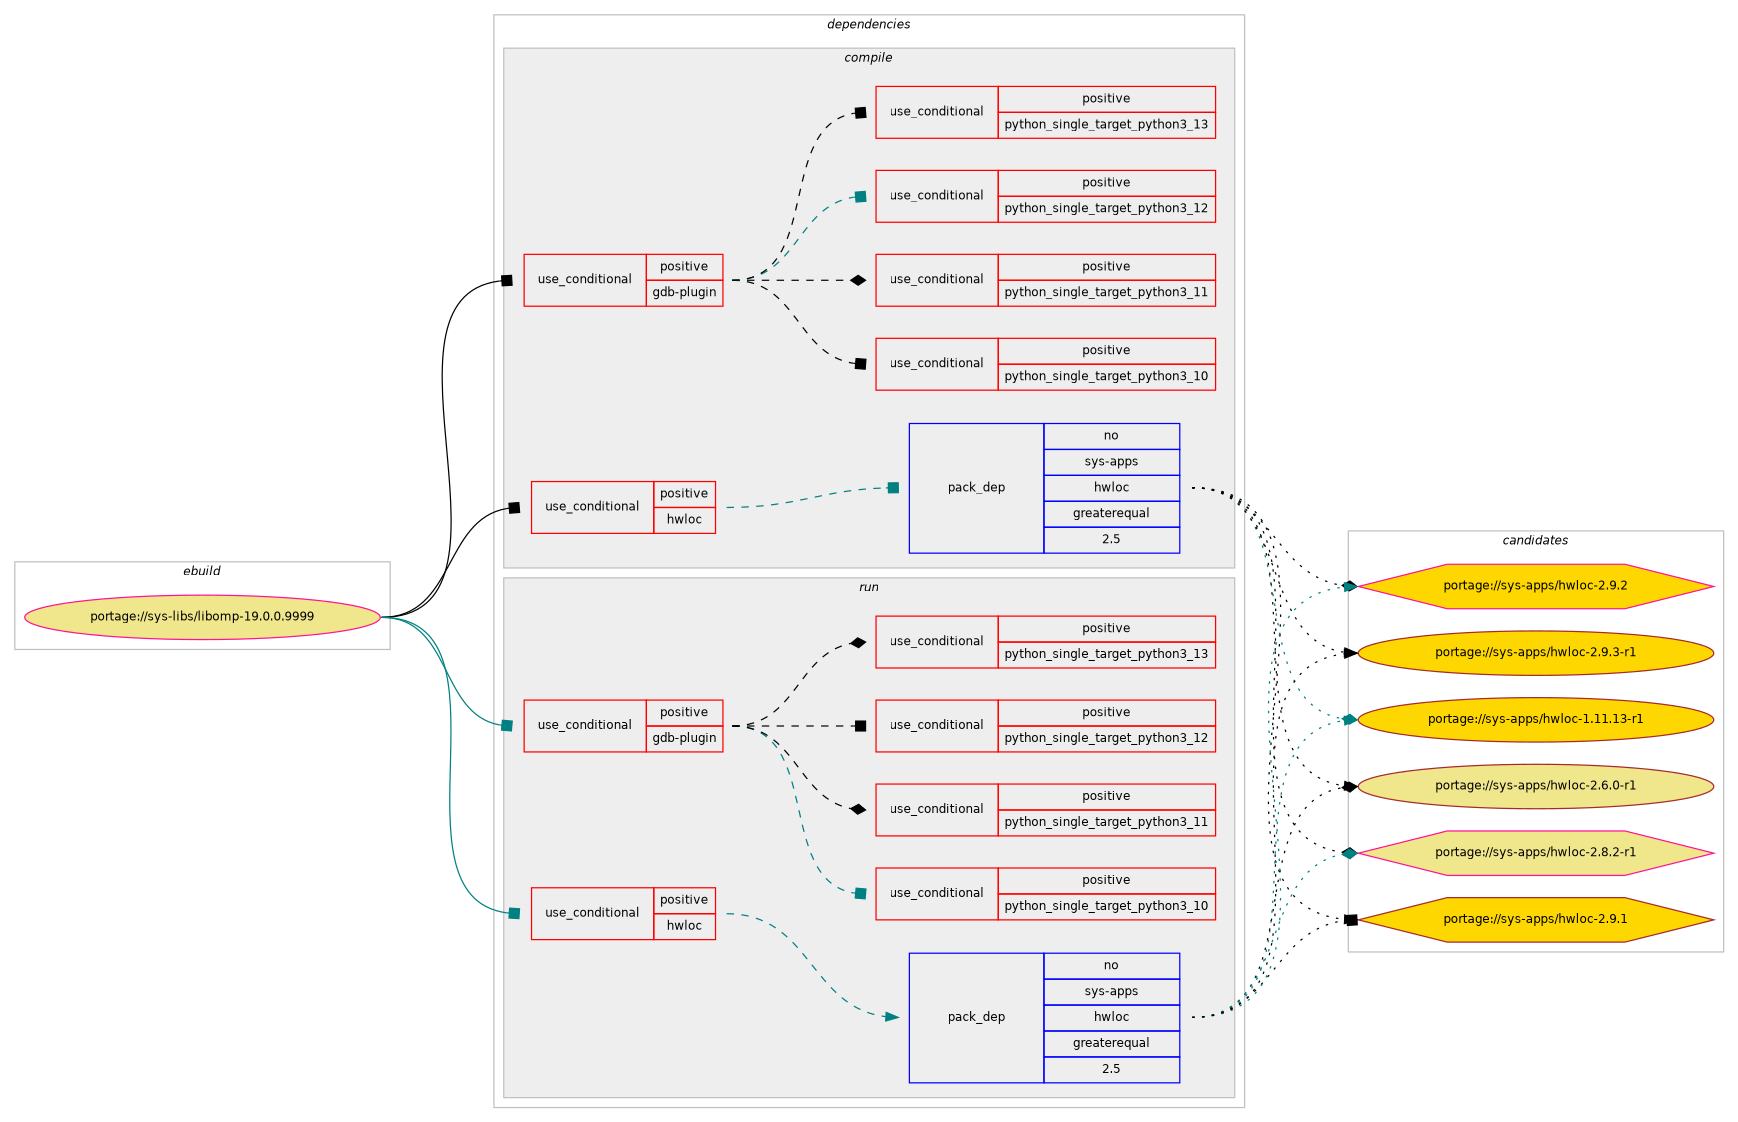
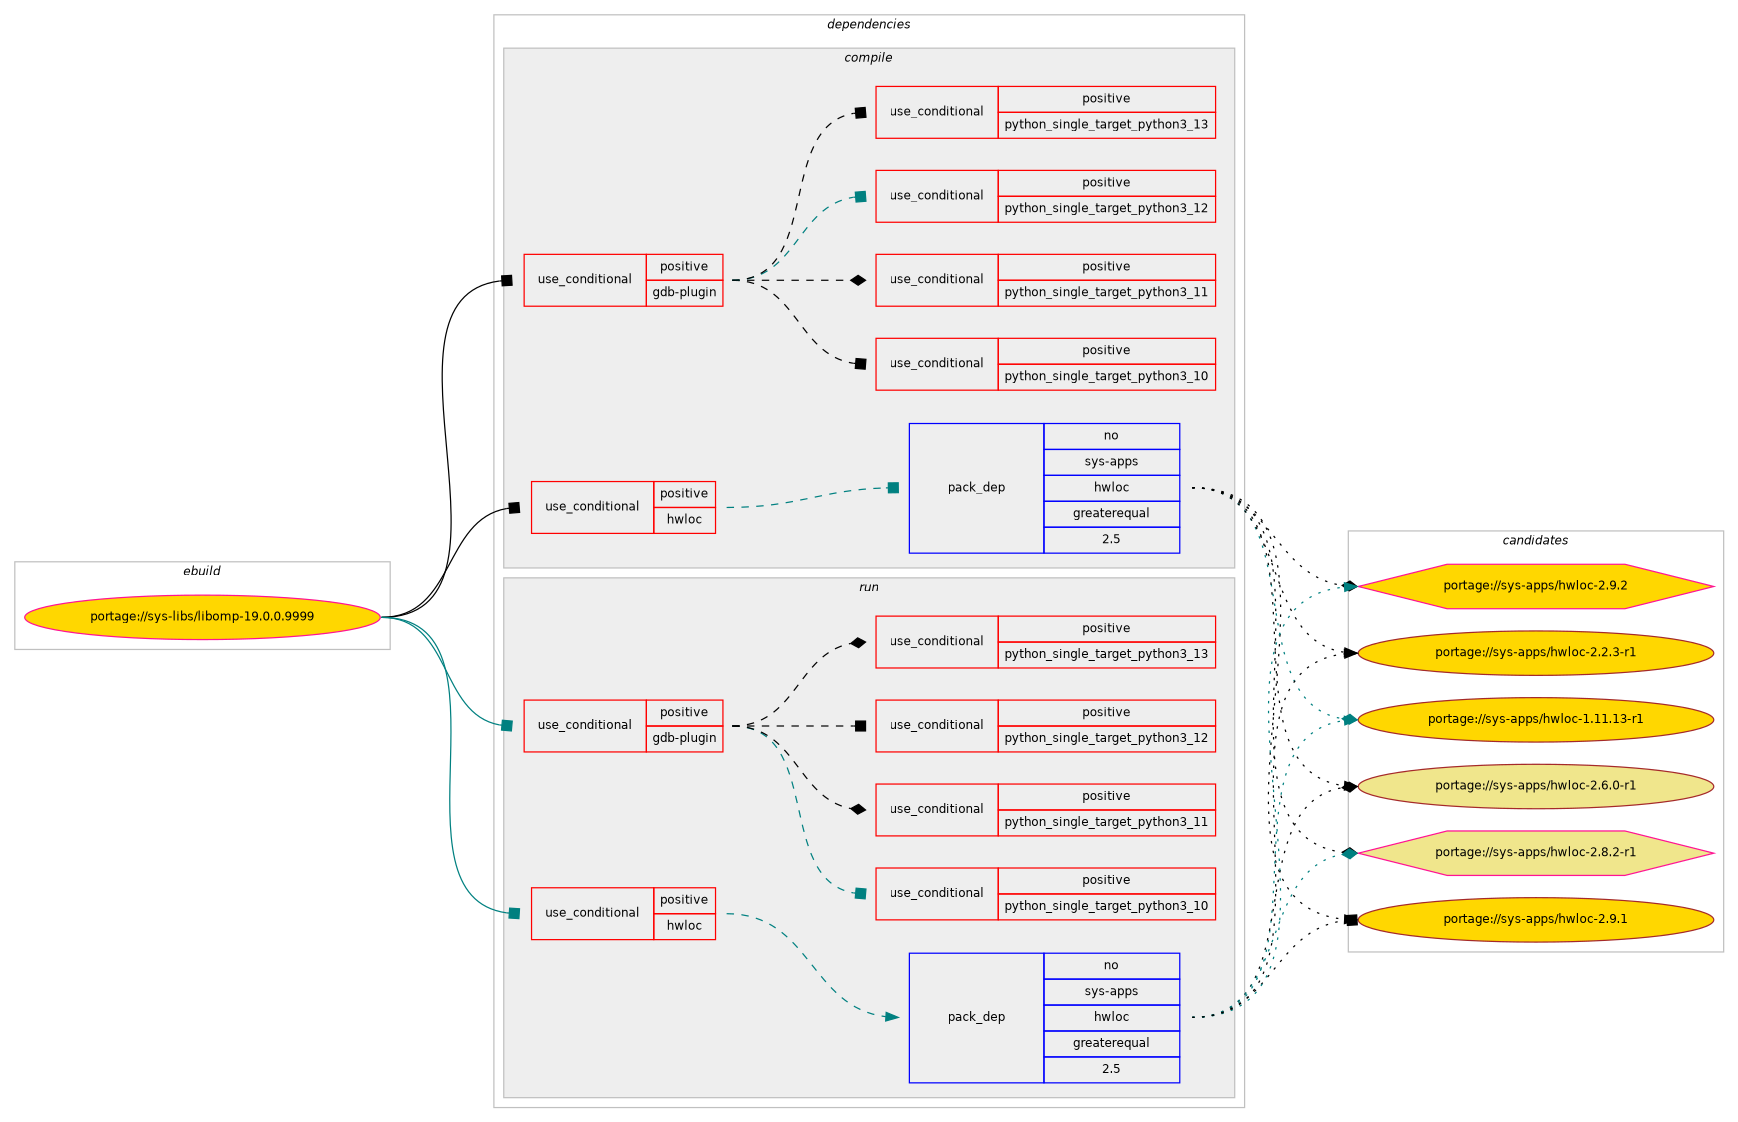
node "portage://sys-libs/libomp-19.0.0.9999": fillcolor khaki -> gold
node "portage://sys-apps/hwloc-2.9.3-r1": label "portage://sys-apps/hwloc-2.9.3-r1" -> "portage://sys-apps/hwloc-2.2.3-r1"
node "portage://sys-apps/hwloc-2.9.1": shape hexagon -> ellipse
